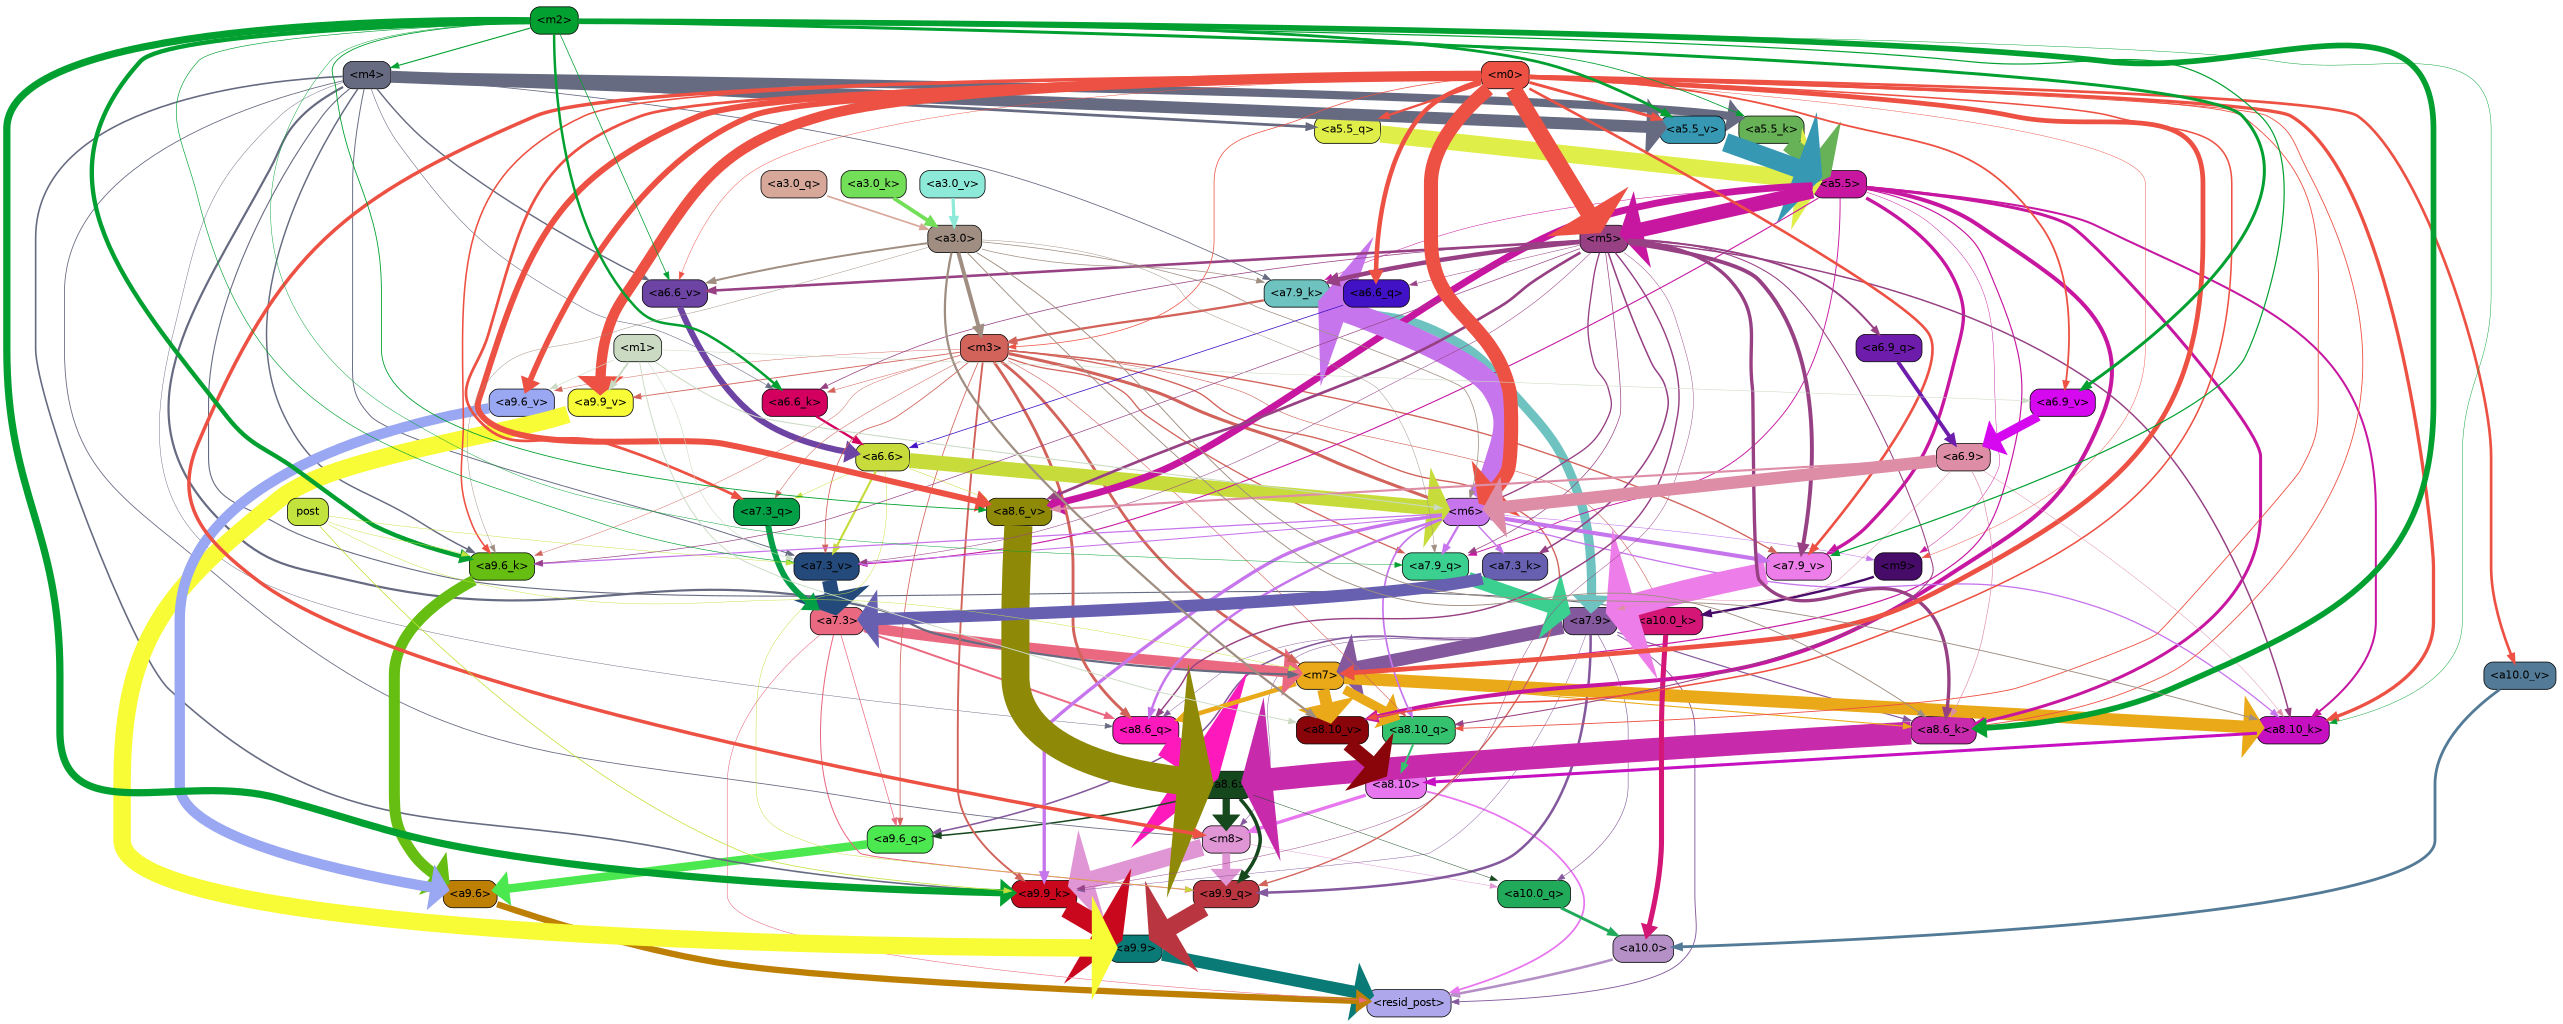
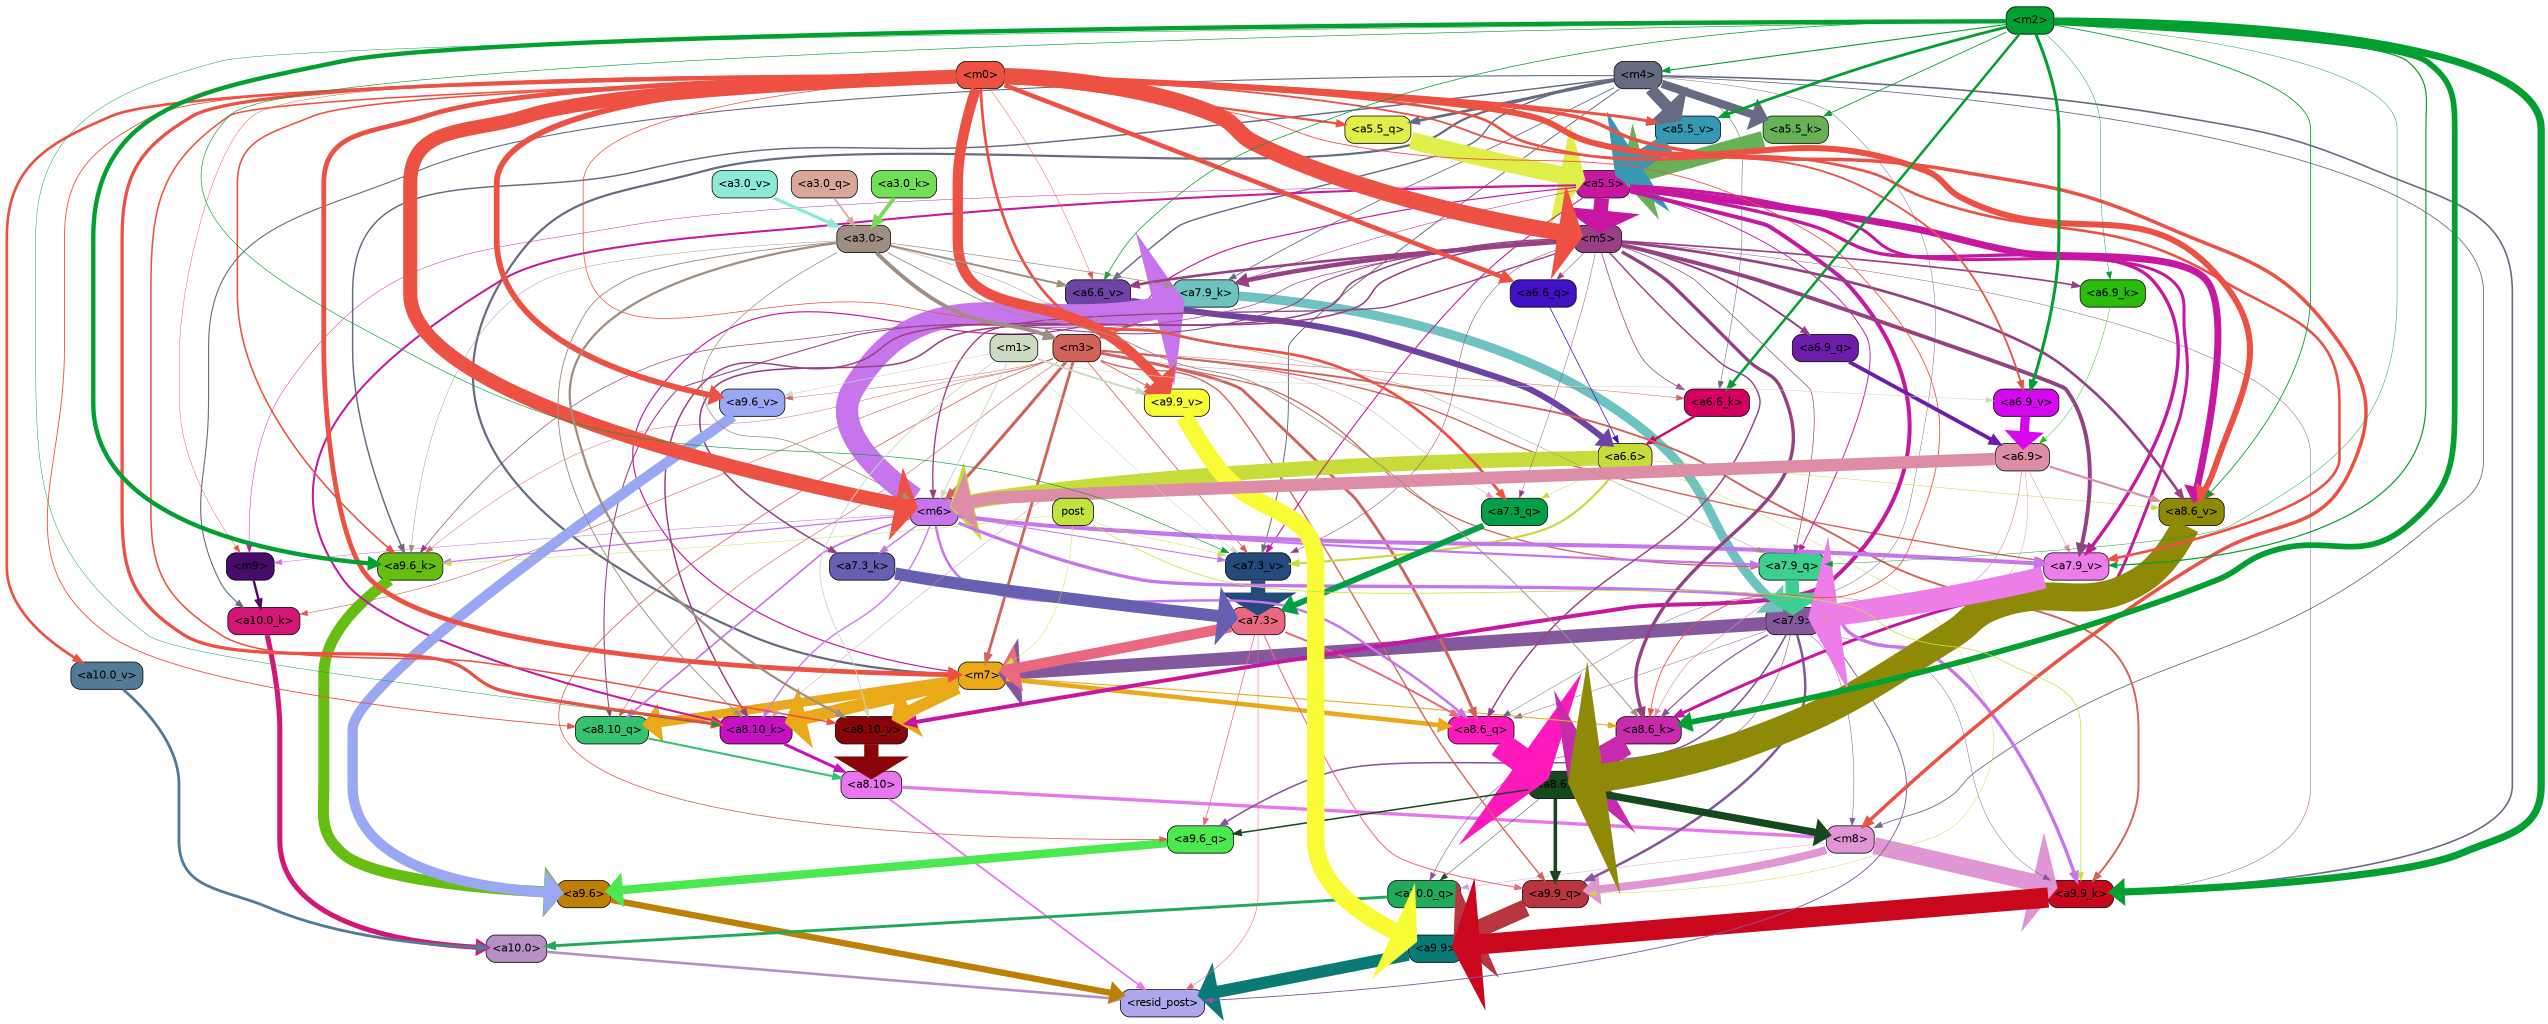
node "<a6.9_k>": added
edge "<m5>" -> "<a7.3_q>": added
edge "<m3>" -> "<a7.3_q>": color #d2635b -> #e095d4
edge "<a6.9>" -> "<a7.9_v>": added
